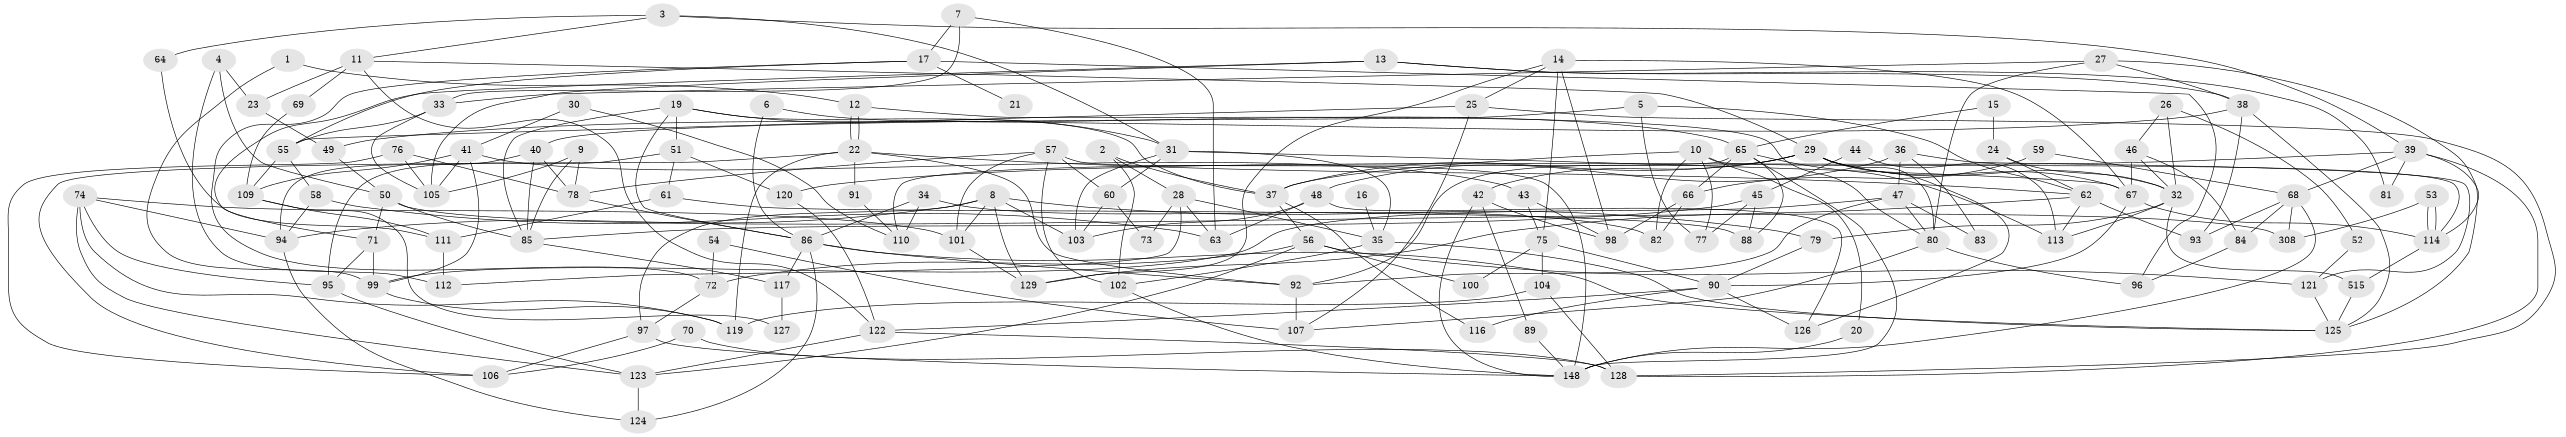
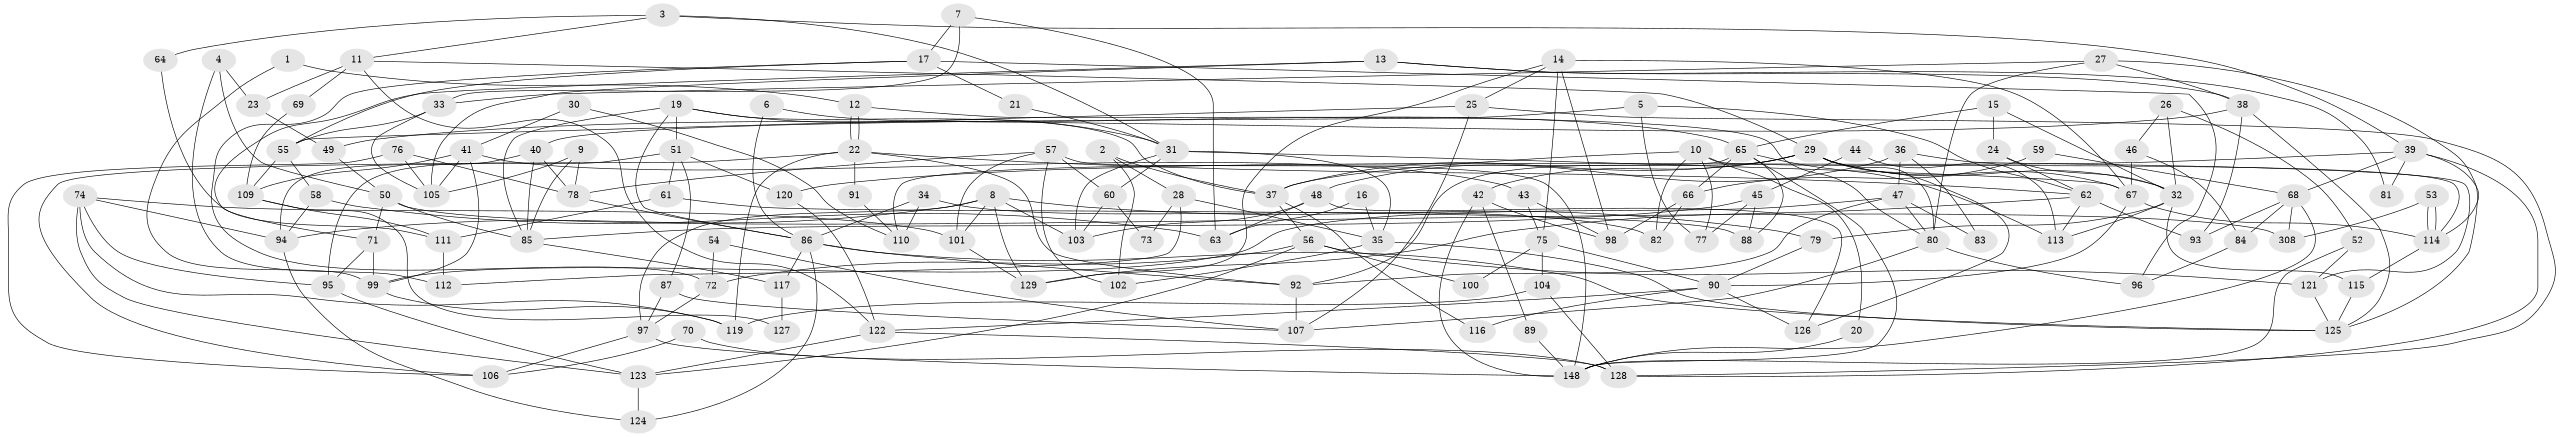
edge "21" -- "31": added
edge "46" -- "32": now "15" -- "32"
edge "28" -- "63": now "16" -- "63"
node "87": added
node "515": label "515" -> "115"
edge "102" -- "148": now "52" -- "148"
